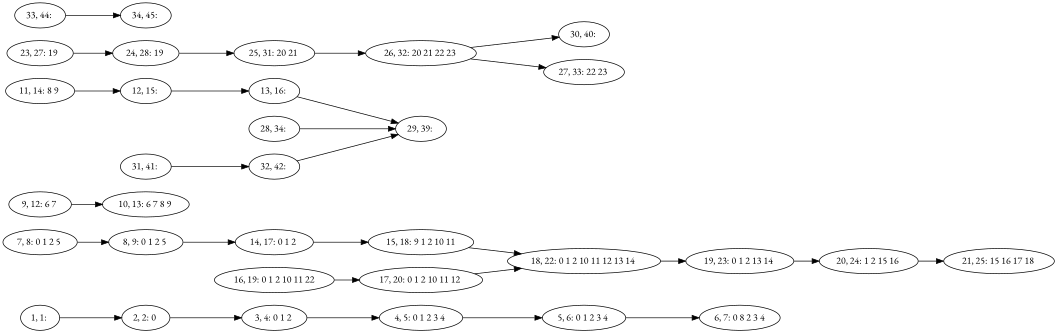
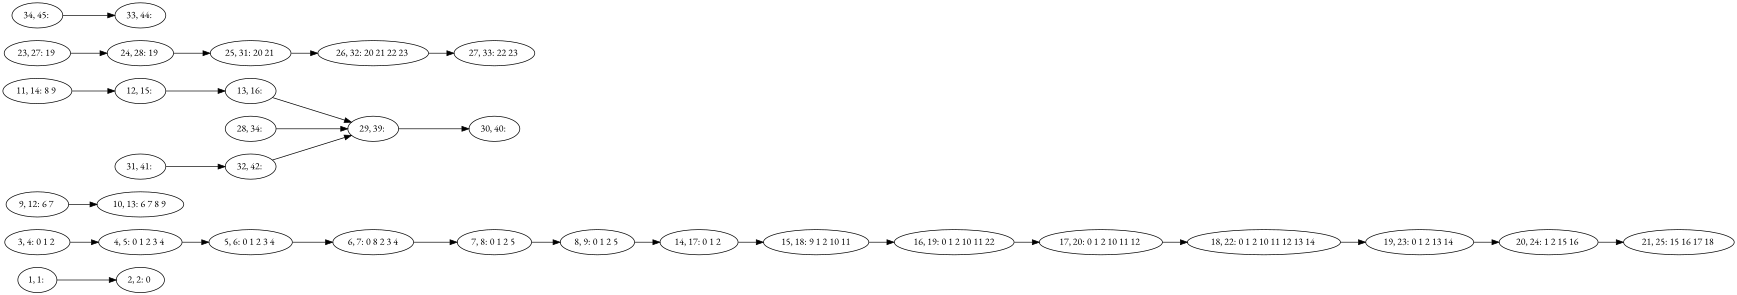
edge "33, 44:" -> "34, 45:": reversed
edge "26, 32: 20 21 22 23" -> "30, 40:": now "29, 39:" -> "30, 40:"
edge "6, 7: 0 8 2 3 4" -> "7, 8: 0 1 2 5": added
edge "15, 18: 9 1 2 10 11" -> "18, 22: 0 1 2 10 11 12 13 14": now "15, 18: 9 1 2 10 11" -> "16, 19: 0 1 2 10 11 22"
edge "2, 2: 0" -> "3, 4: 0 1 2": removed
